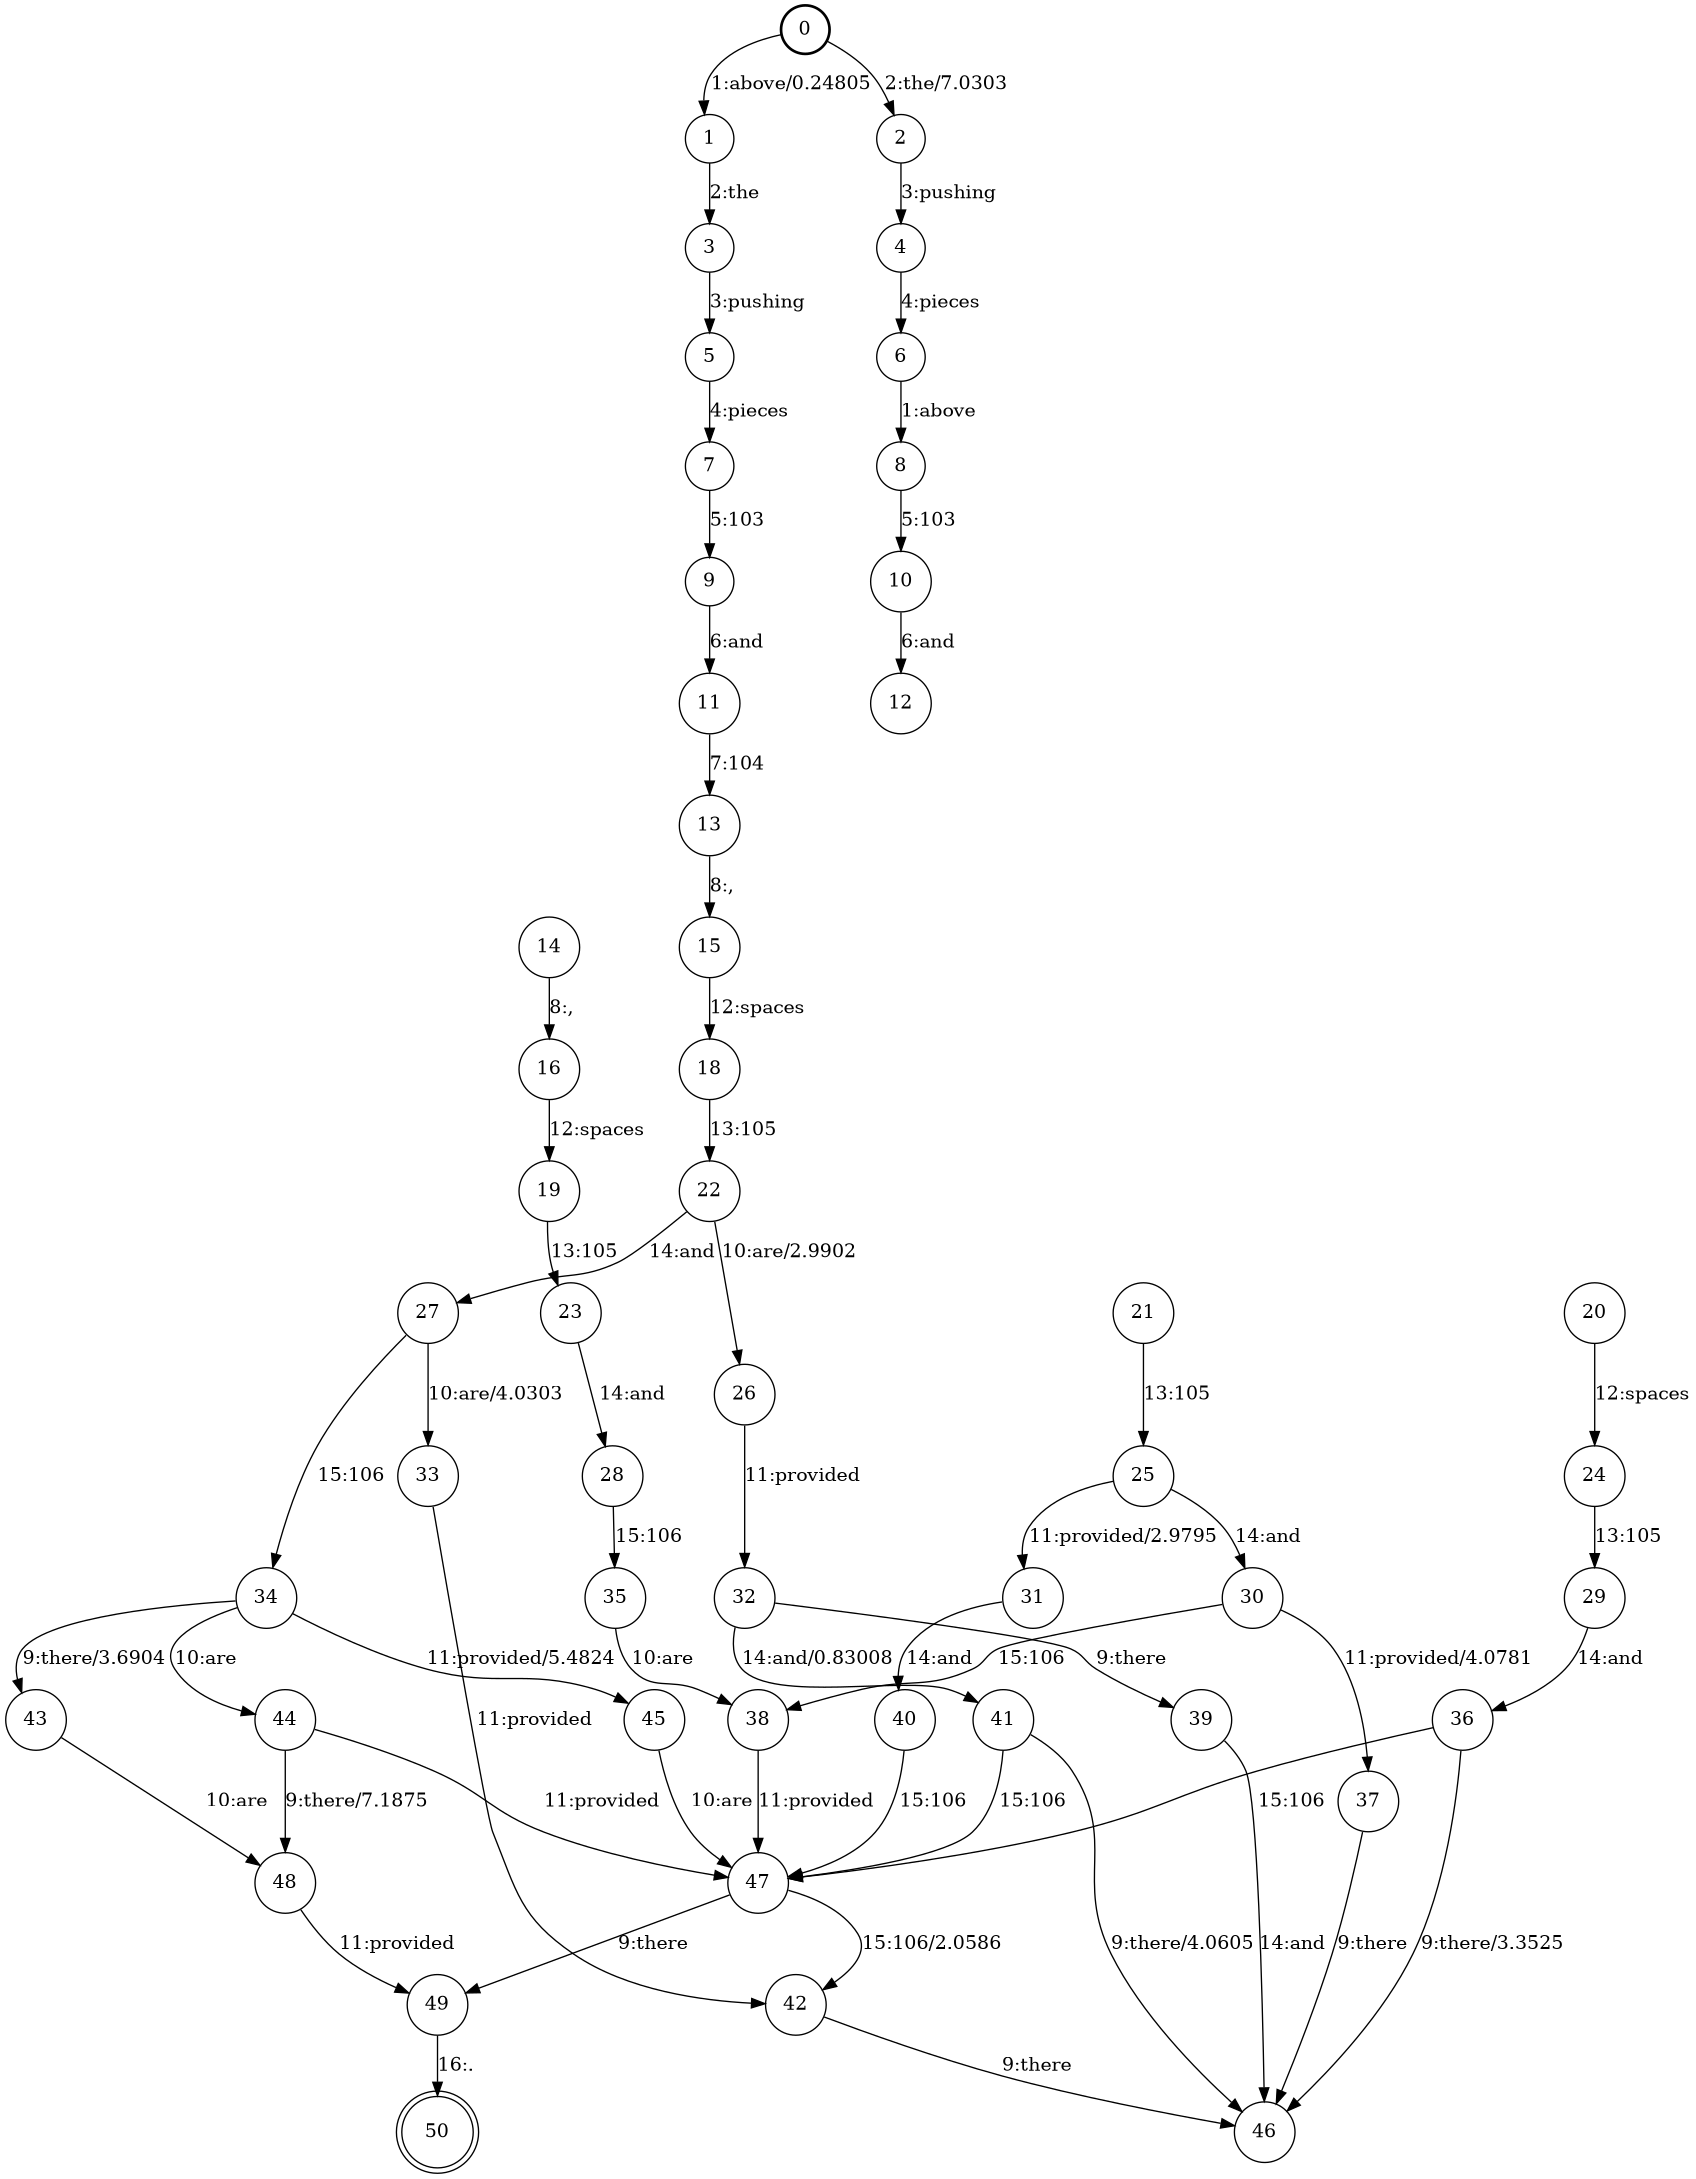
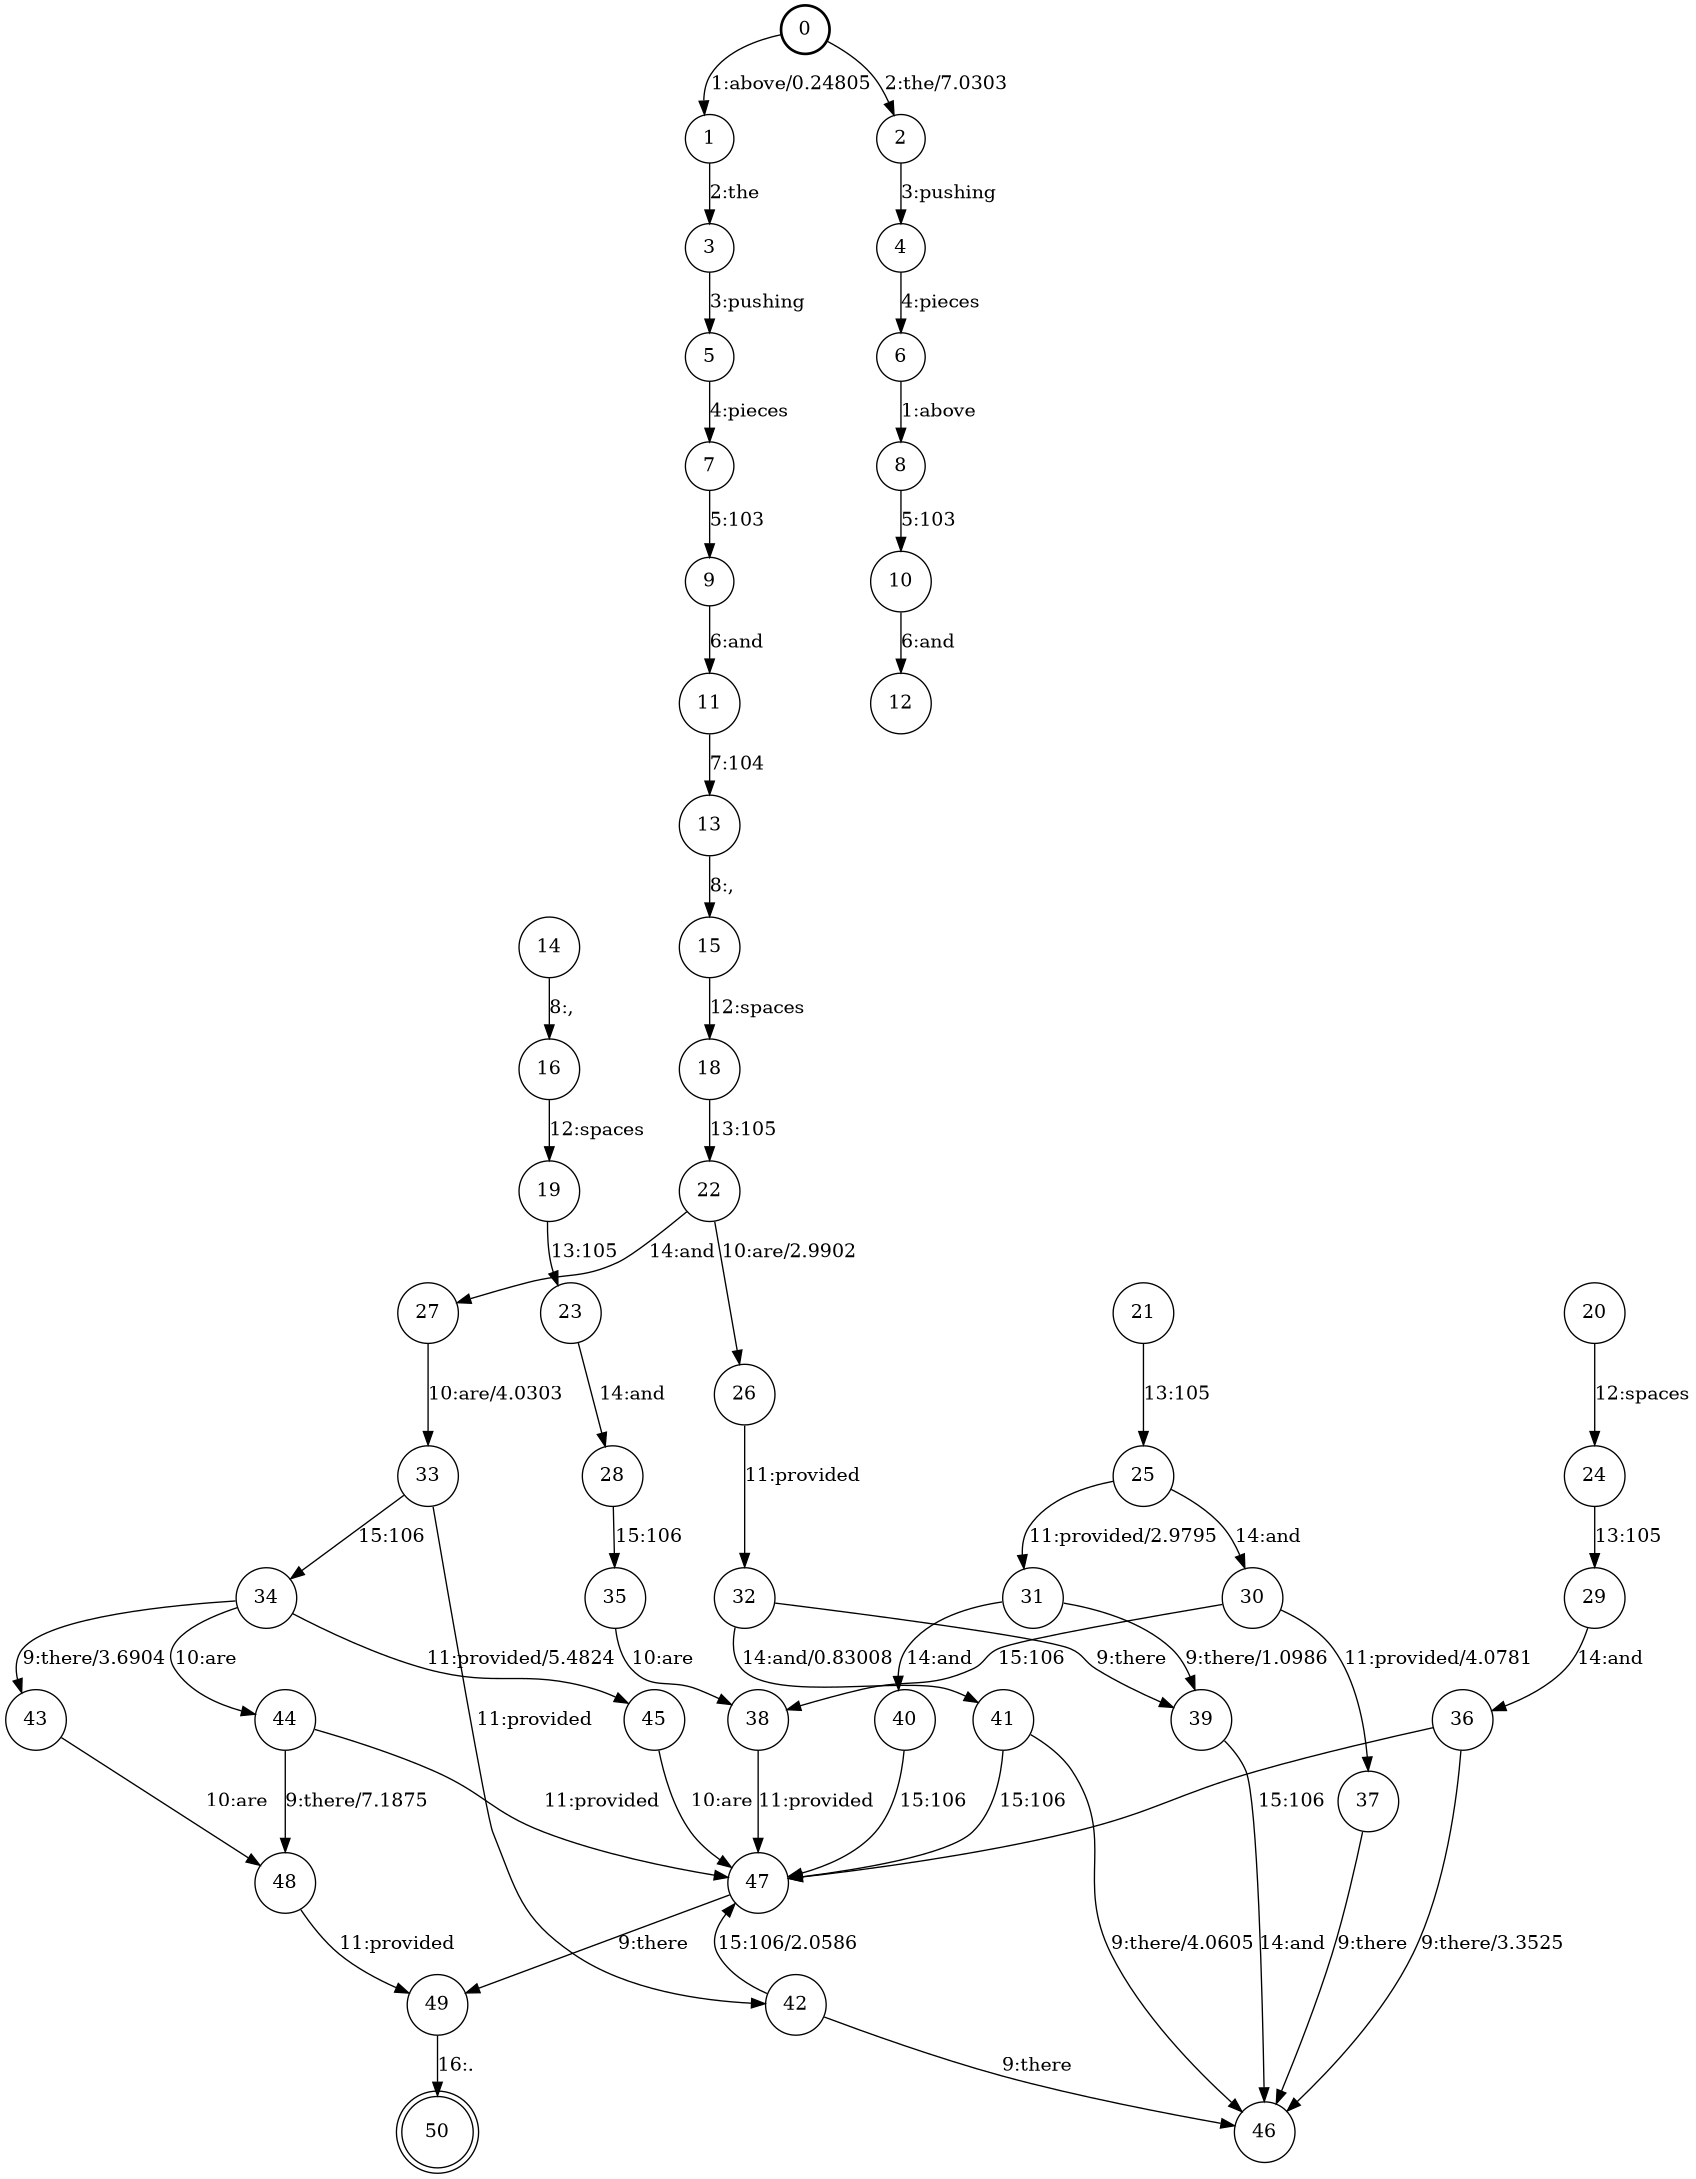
edge "27" -> "34": now "33" -> "34"
edge "31" -> "39": added, label "9:there/1.0986"
edge "47" -> "42": reversed
